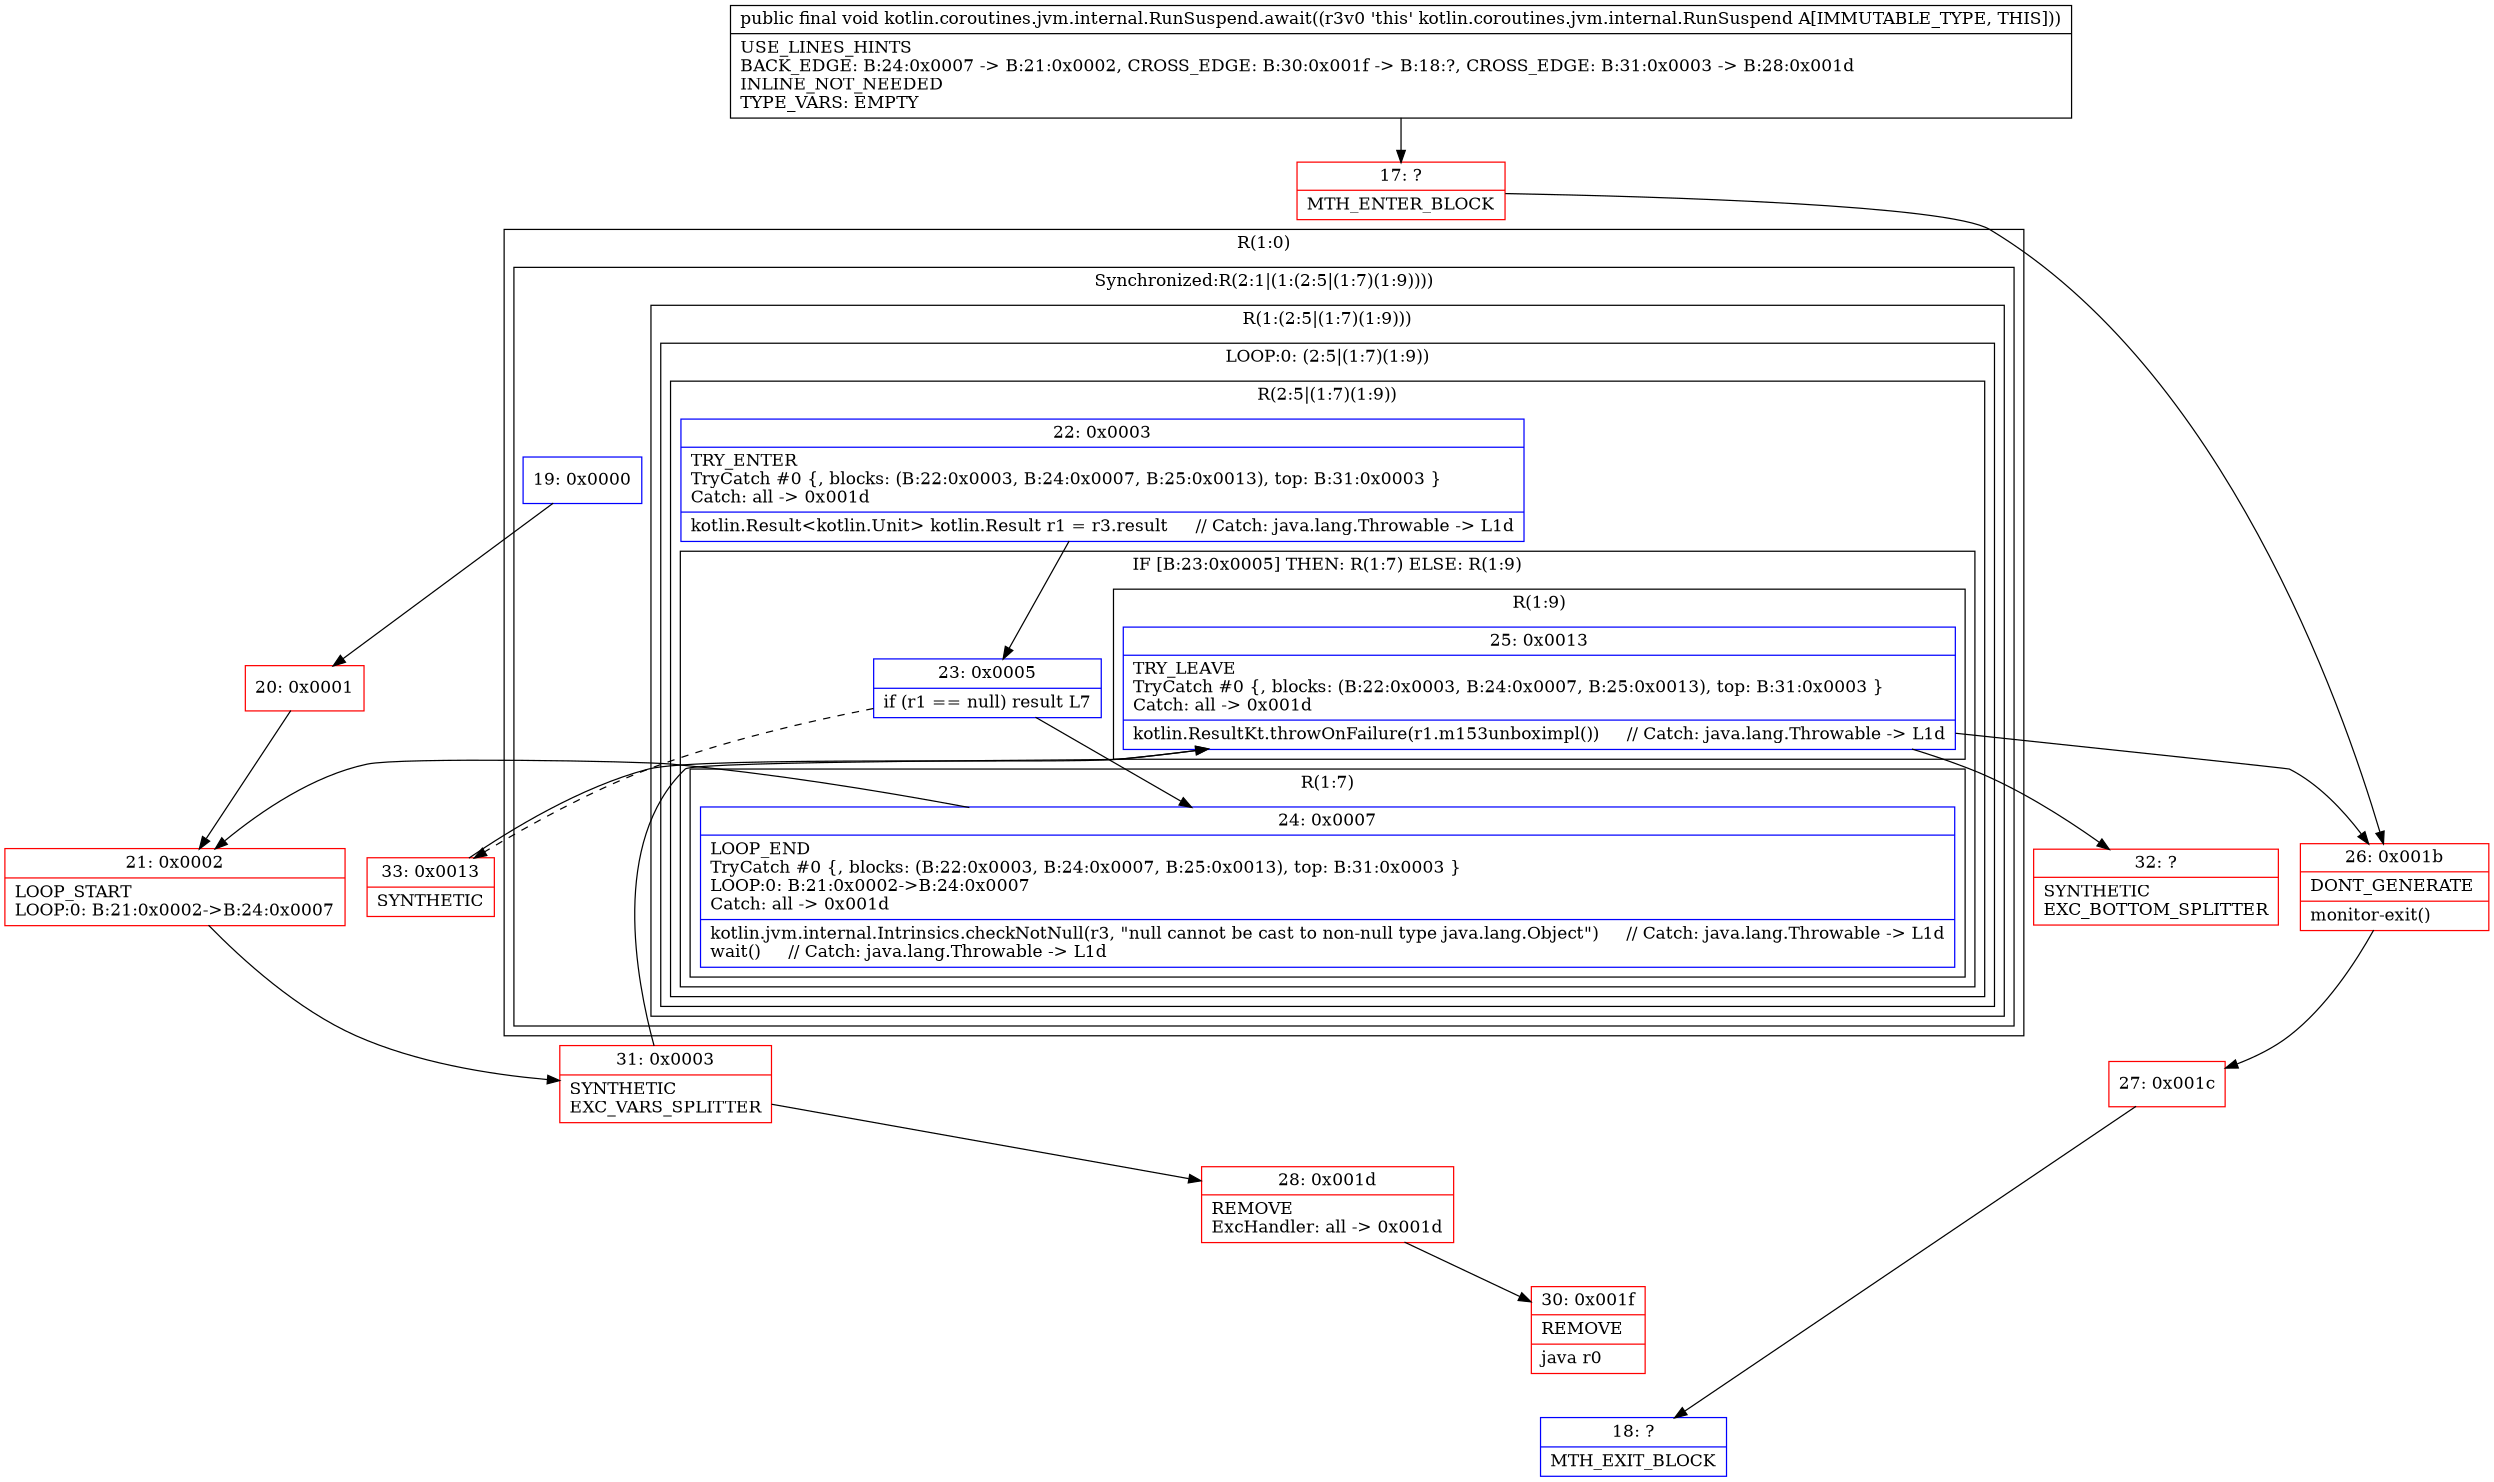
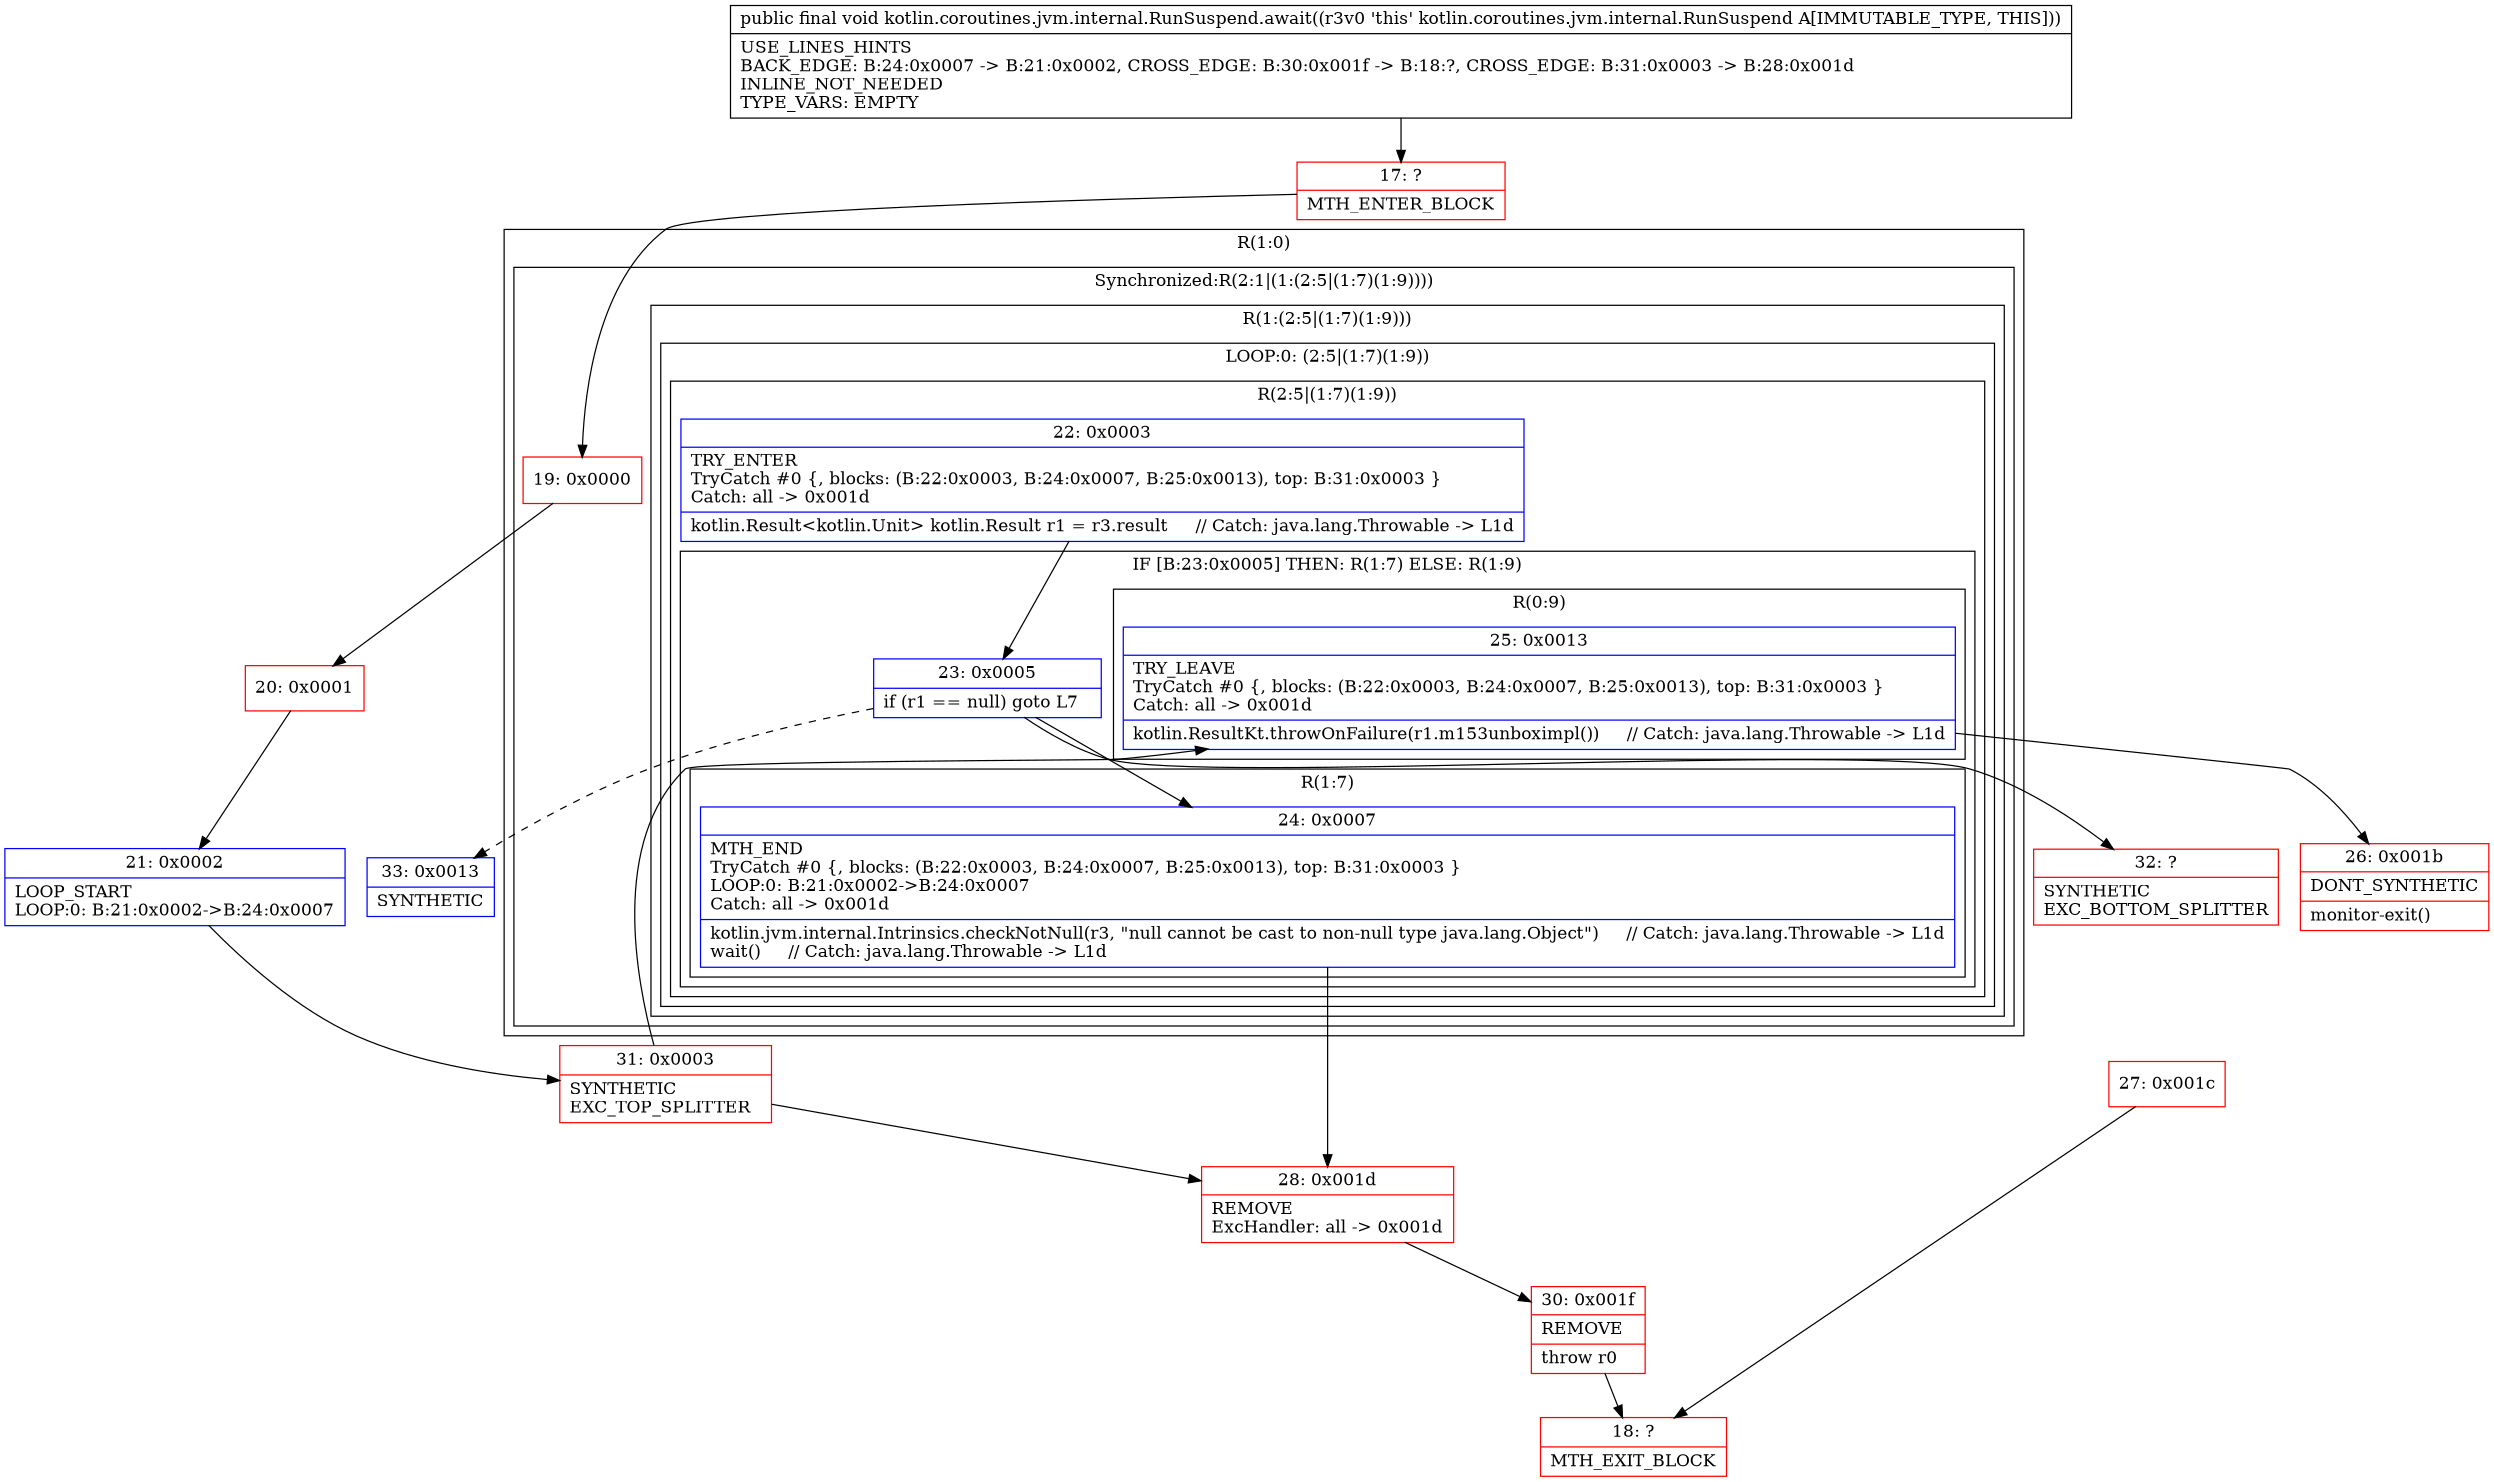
edge "17: ?" -> "26: 0x001b": now "17: ?" -> "19: 0x0000"
node "19: 0x0000": color blue -> red
cluster "R(1:9)": label "R(1:9)" -> "R(0:9)"
node "23: 0x0005": text "if (r1 == null) result L7" -> "if (r1 == null) goto L7"
edge "24: 0x0007" -> "21: 0x0002": now "24: 0x0007" -> "28: 0x001d"
edge "33: 0x0013" -> "25: 0x0013": removed
edge "25: 0x0013" -> "32: ?": now "23: 0x0005" -> "32: ?"
node "24: 0x0007": text "LOOP_END" -> "MTH_END"
node "26: 0x001b": text "DONT_GENERATE" -> "DONT_SYNTHETIC"
node "21: 0x0002": color red -> blue
node "33: 0x0013": color red -> blue
edge "26: 0x001b" -> "27: 0x001c": removed
node "31: 0x0003": text "EXC_VARS_SPLITTER" -> "EXC_TOP_SPLITTER"
node "30: 0x001f": text "java r0" -> "throw r0"
edge "30: 0x001f" -> "18: ?": added
node "18: ?": color blue -> red
